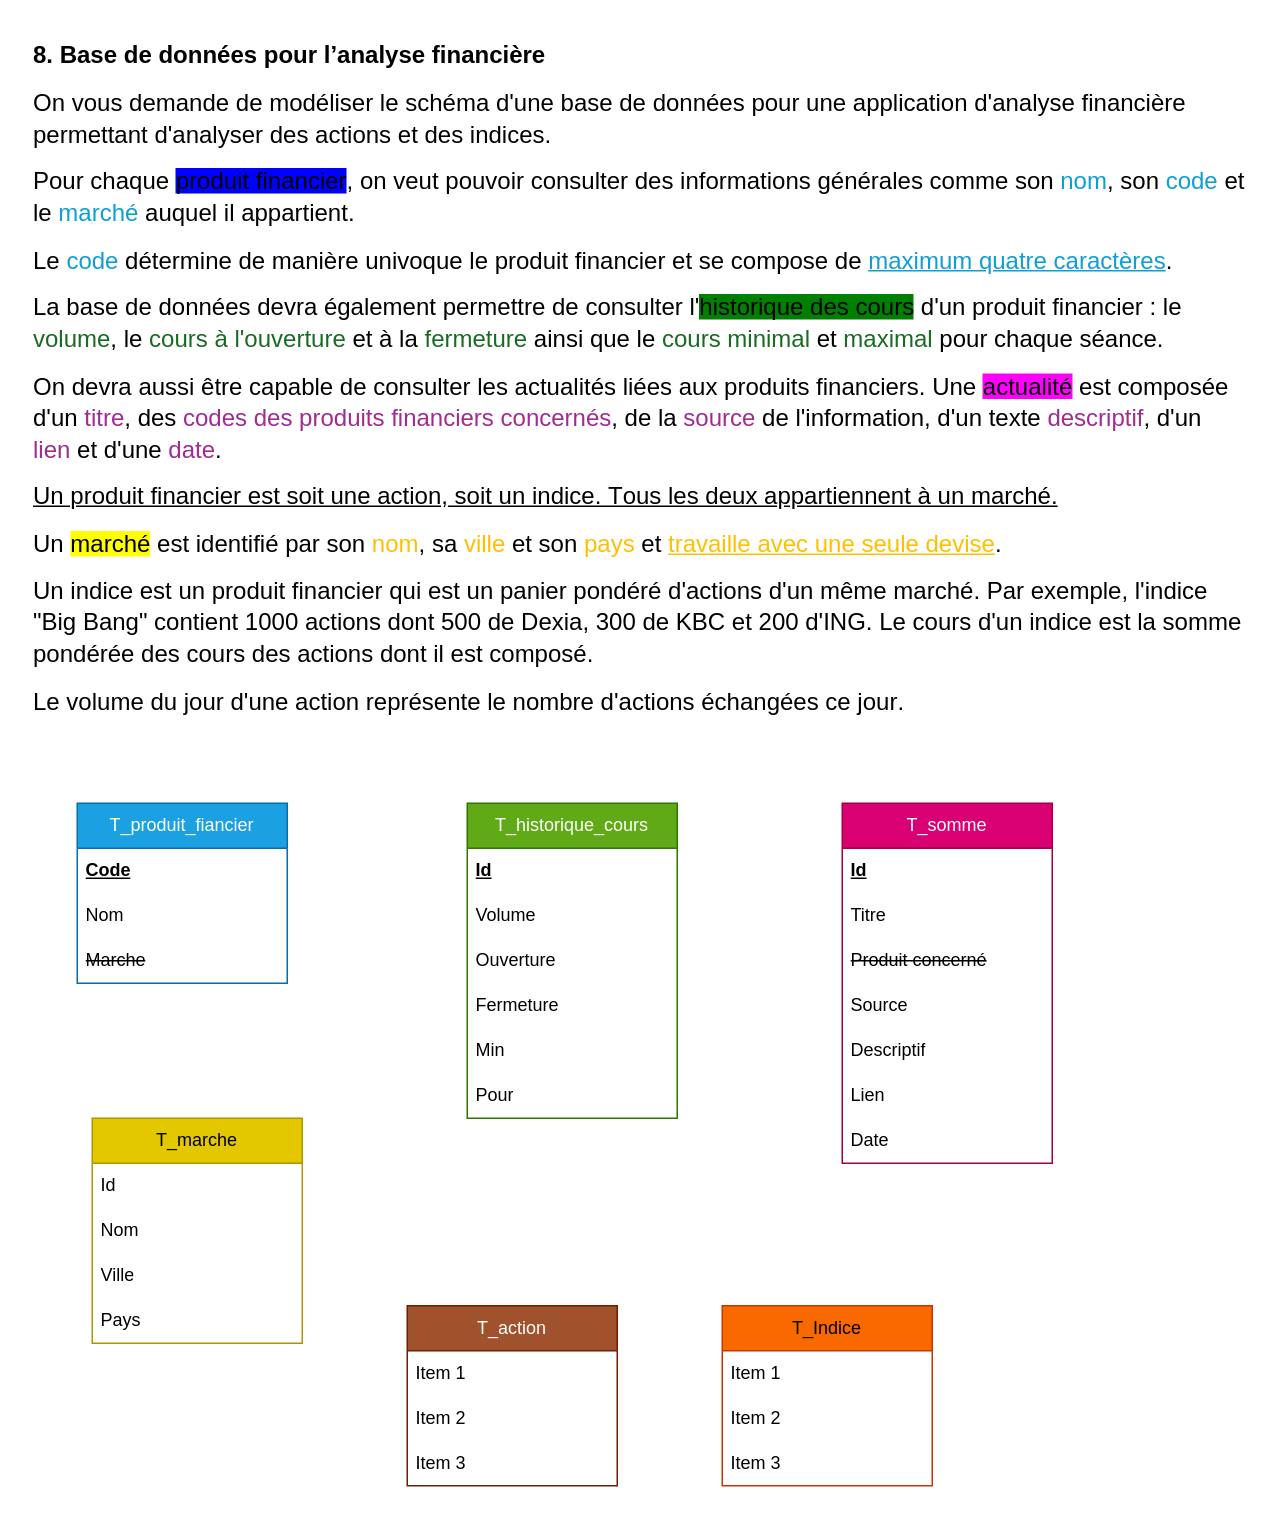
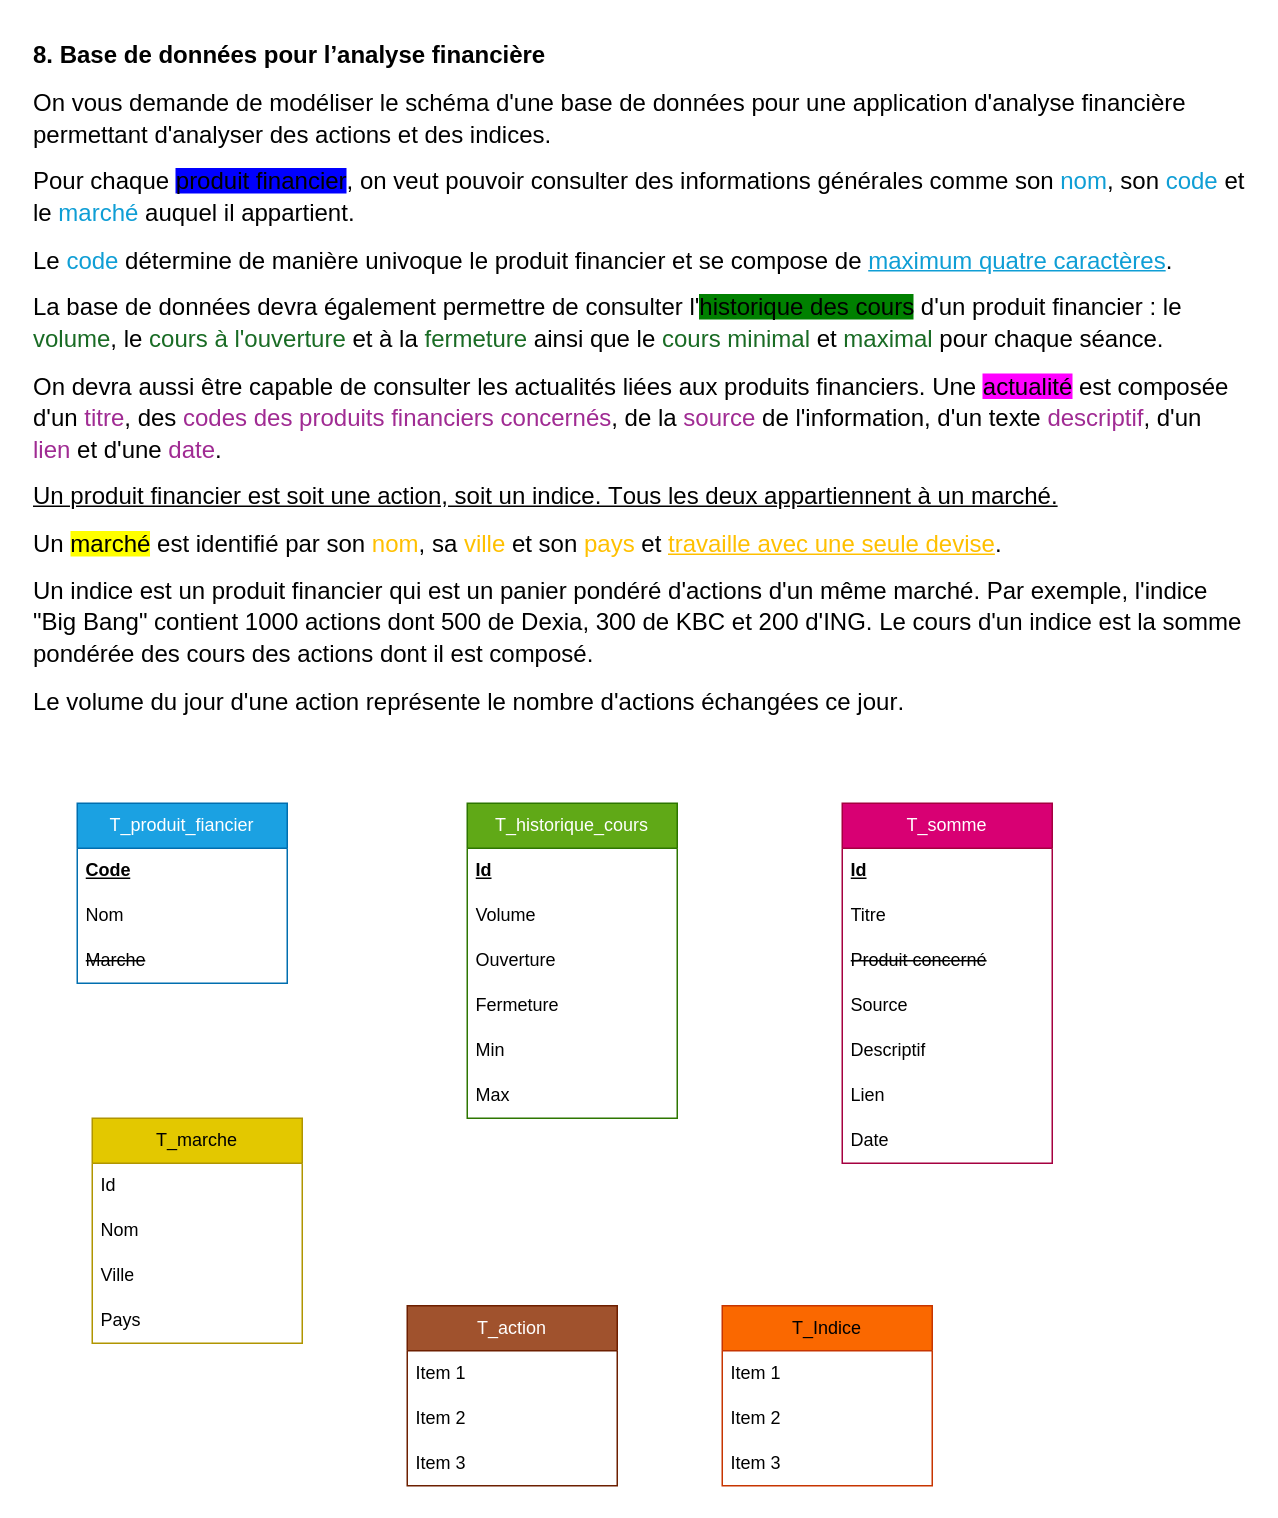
node "Pour": label "Pour" -> "Max"
